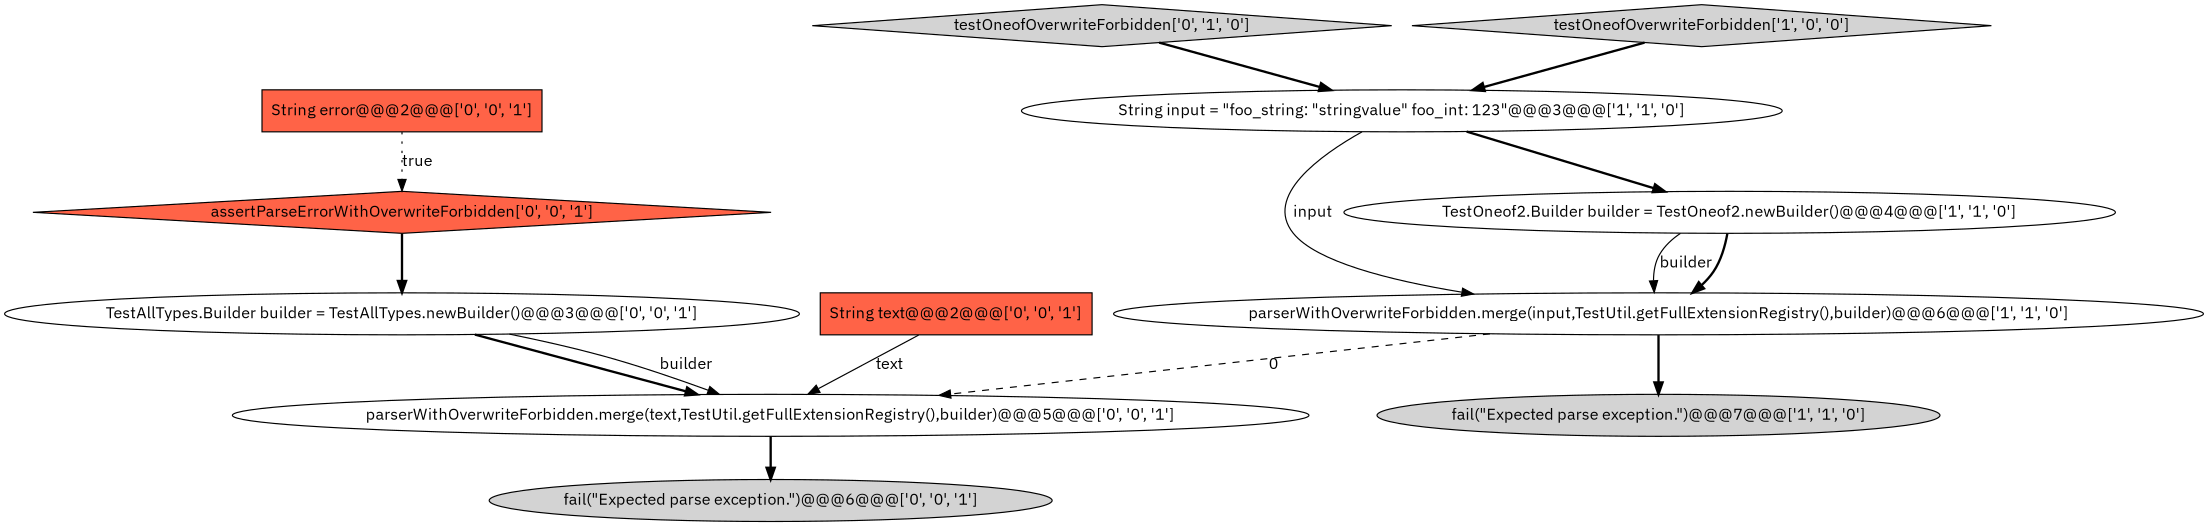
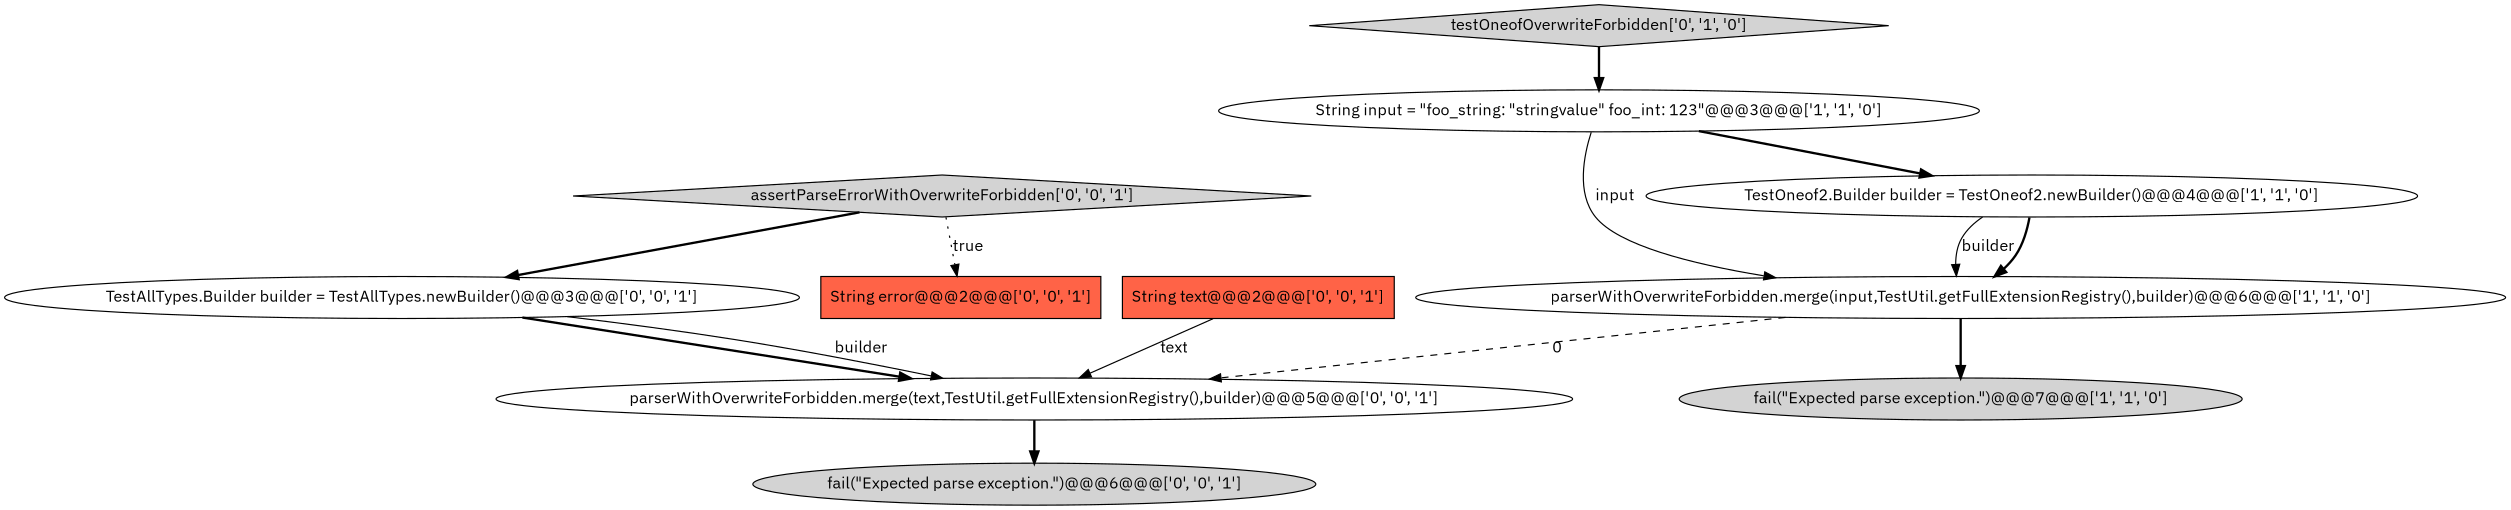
node "testOneofOverwriteForbidden['1', '0', '0']": removed
edge "String error@@@2@@@['0', '0', '1']" -> "assertParseErrorWithOverwriteForbidden['0', '0', '1']": reversed
node "assertParseErrorWithOverwriteForbidden['0', '0', '1']": fillcolor tomato -> lightgray
